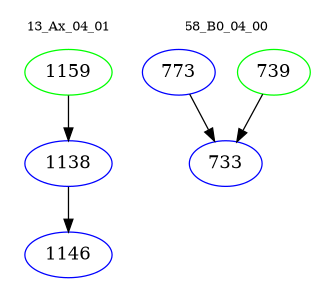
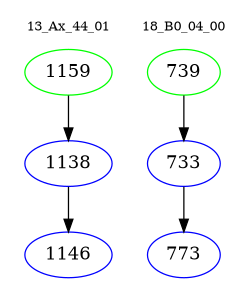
cluster "13_Ax_04_01": label "13_Ax_04_01" -> "13_Ax_44_01"
cluster "58_B0_04_00": label "58_B0_04_00" -> "18_B0_04_00"
edge "773" -> "733": reversed
